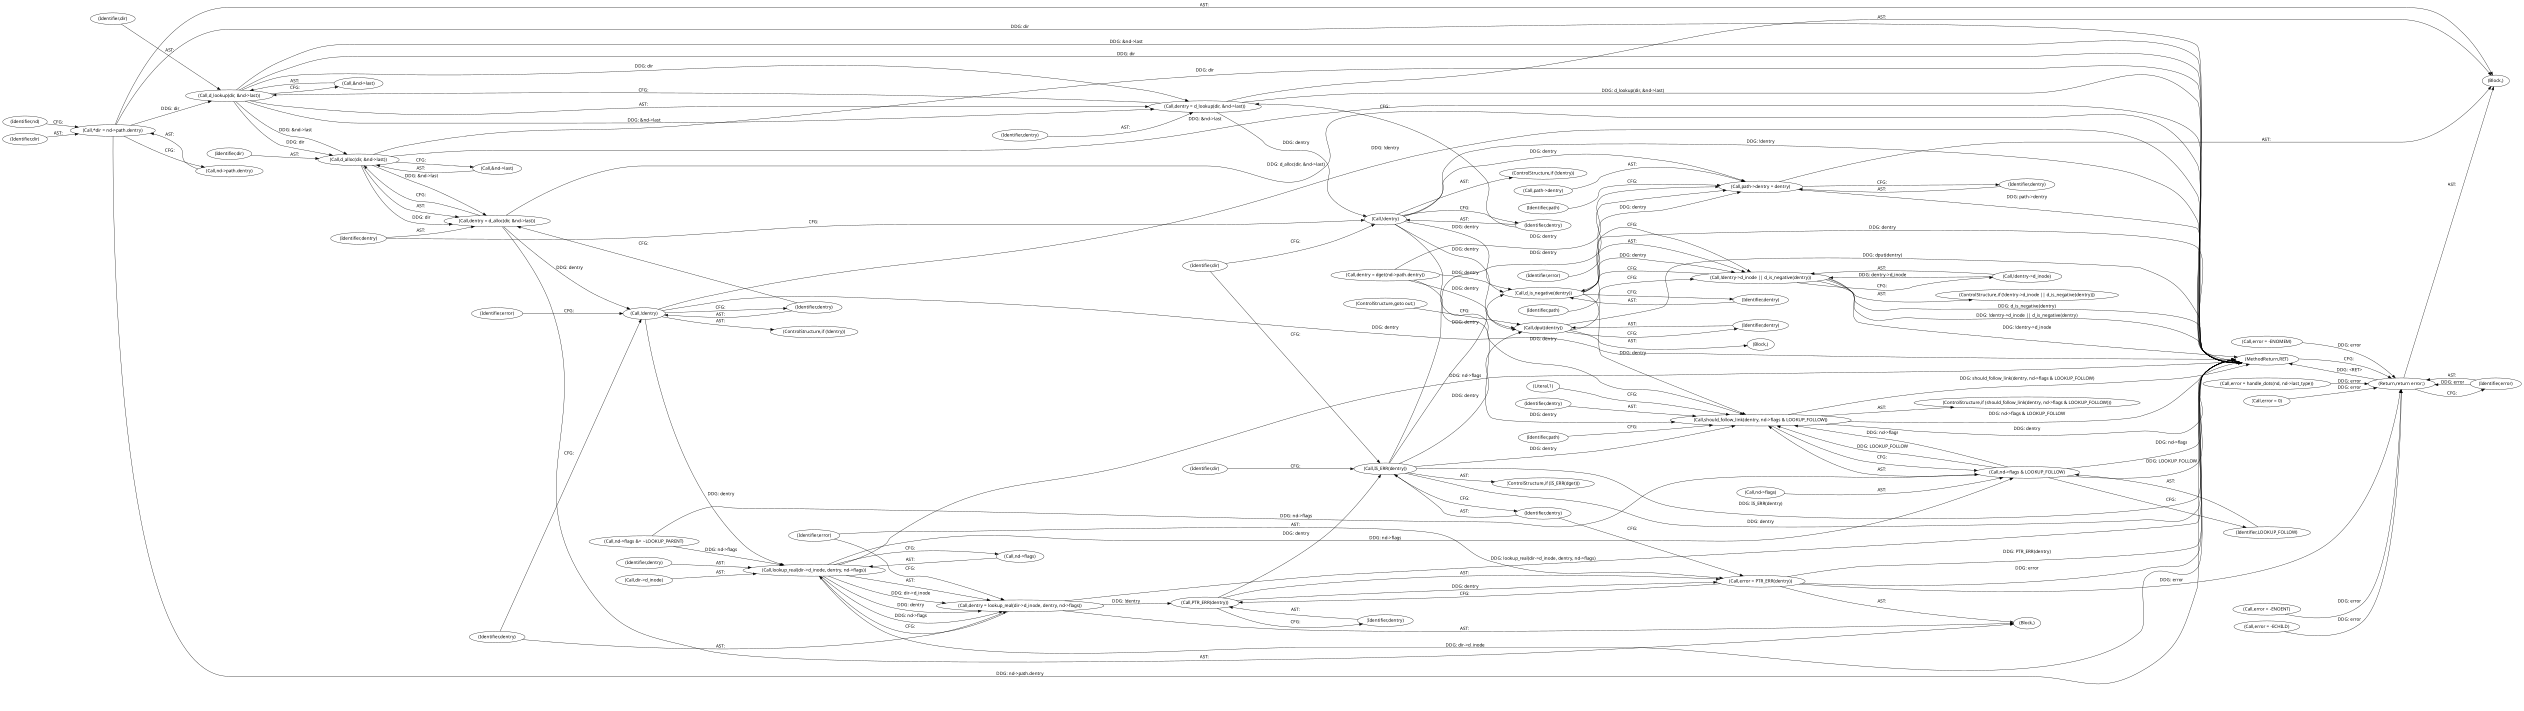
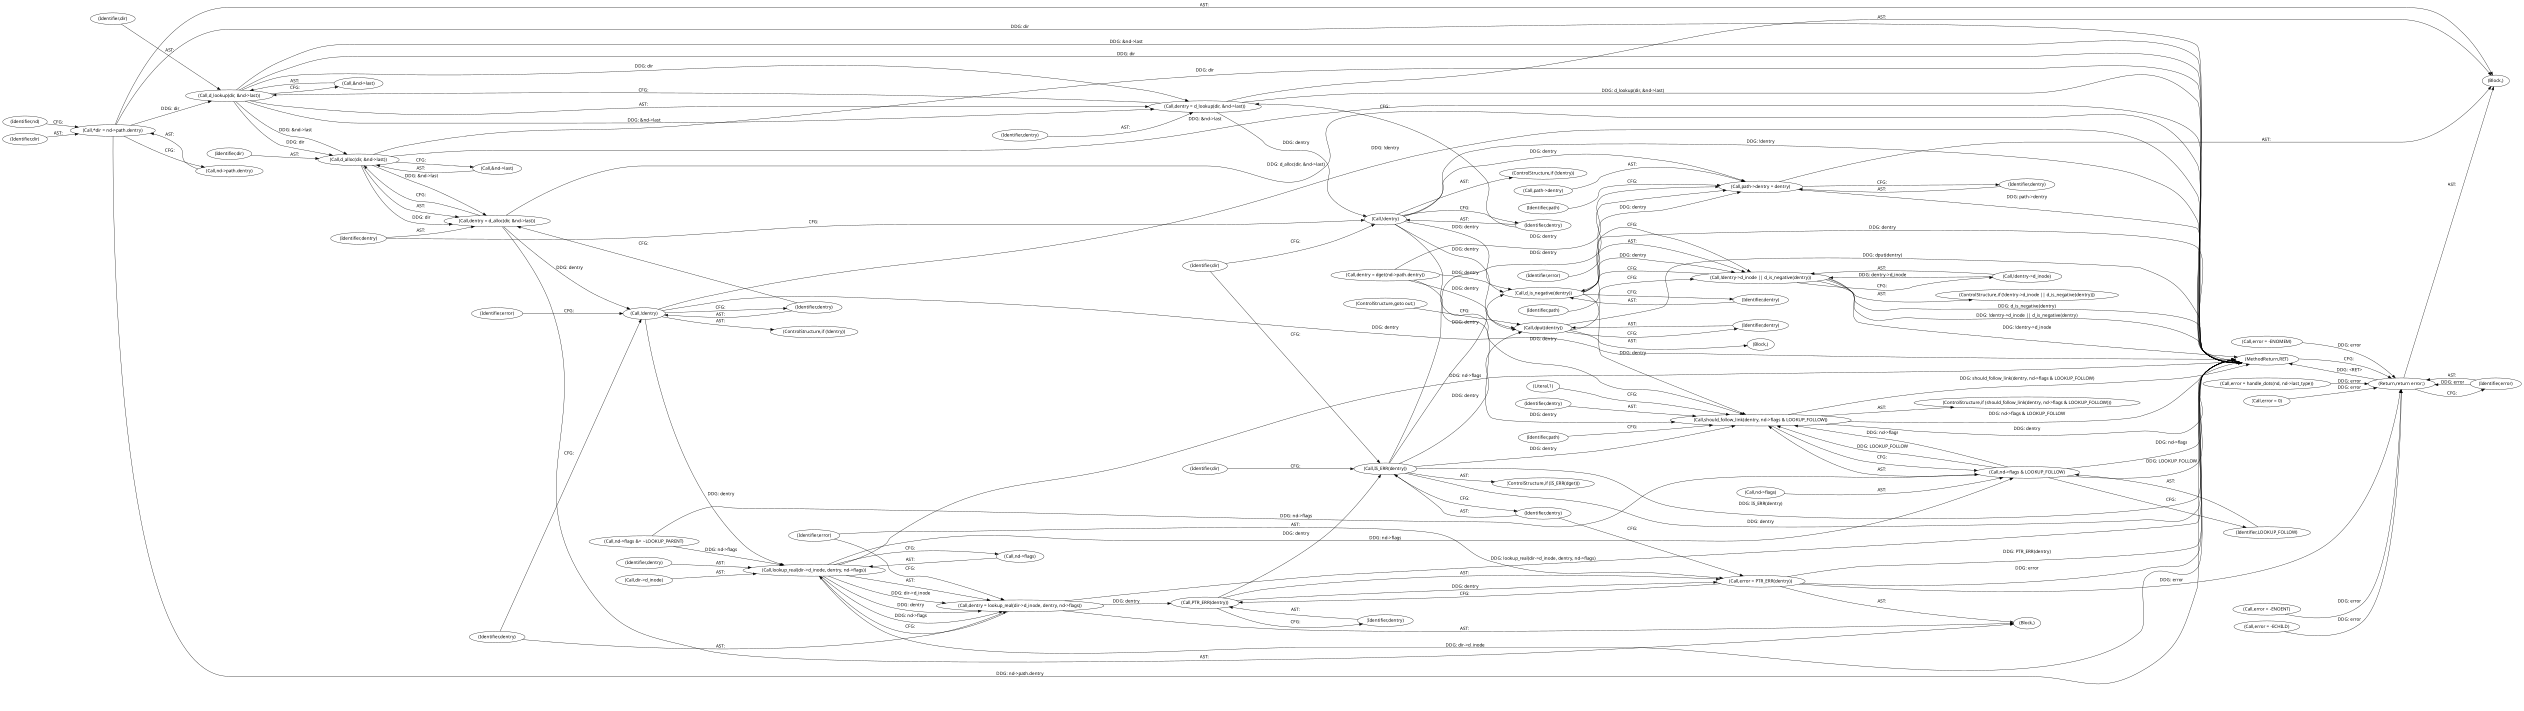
edge "(Call,dentry = lookup_real(dir->d_inode, dentry, nd->flags))" -> "(Call,PTR_ERR(dentry))": label "DDG: !dentry" -> "DDG: dentry"
